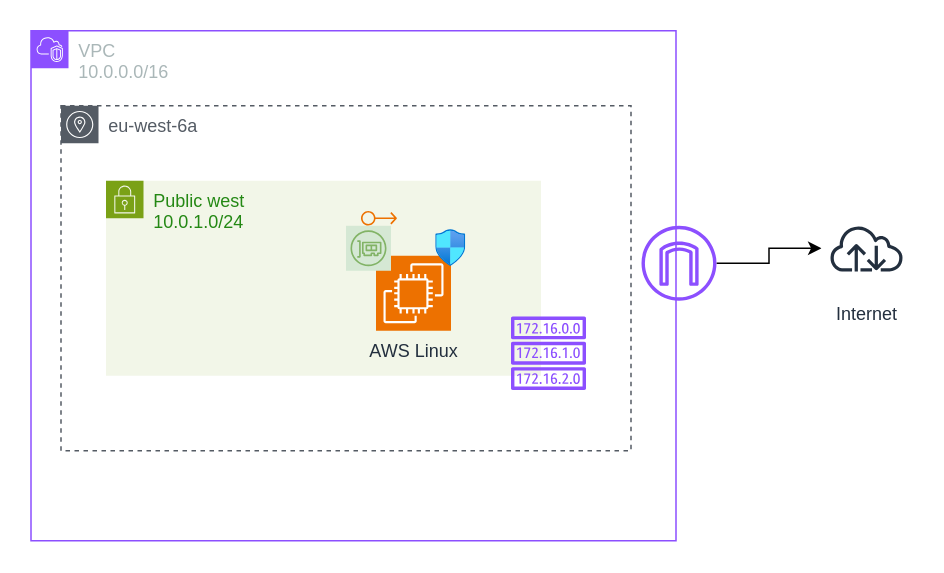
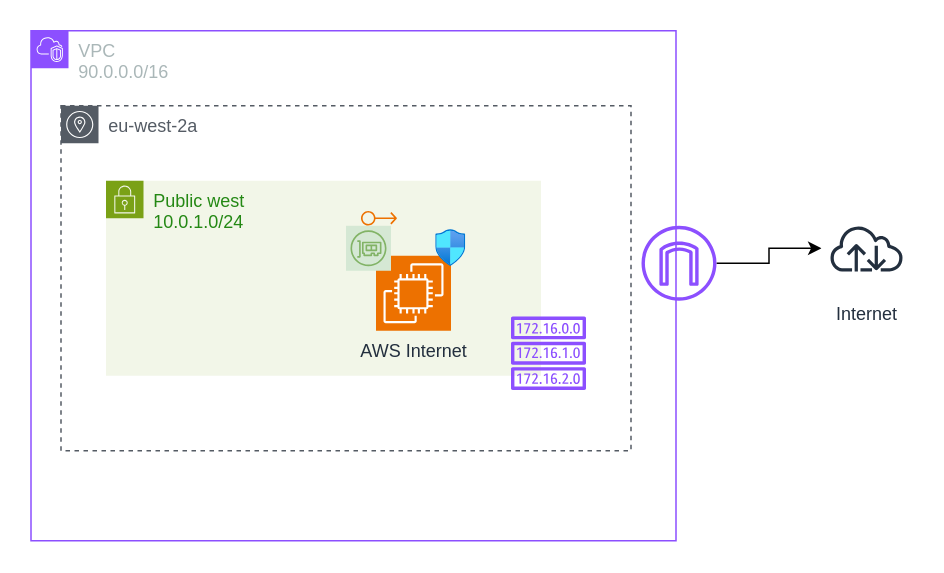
node "VPC 10.0.0.0/16": label "VPC 10.0.0.0/16" -> "VPC 90.0.0.0/16"
node "eu-west-6a": label "eu-west-6a" -> "eu-west-2a"
node "AWS Linux": label "AWS Linux" -> "AWS Internet"
